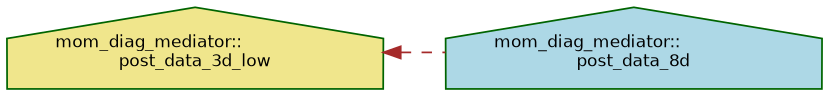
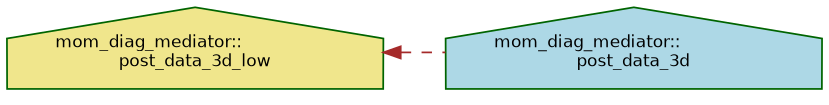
node "mom_diag_mediator:: post_data_8d": label "mom_diag_mediator:: post_data_8d" -> "mom_diag_mediator:: post_data_3d"
